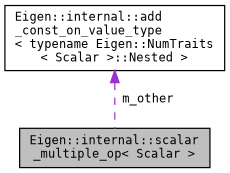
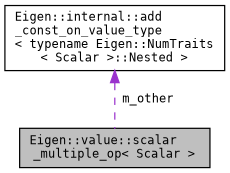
node "Eigen::internal::scalar _multiple_op< Scalar >": label "Eigen::internal::scalar _multiple_op< Scalar >" -> "Eigen::value::scalar _multiple_op< Scalar >"
